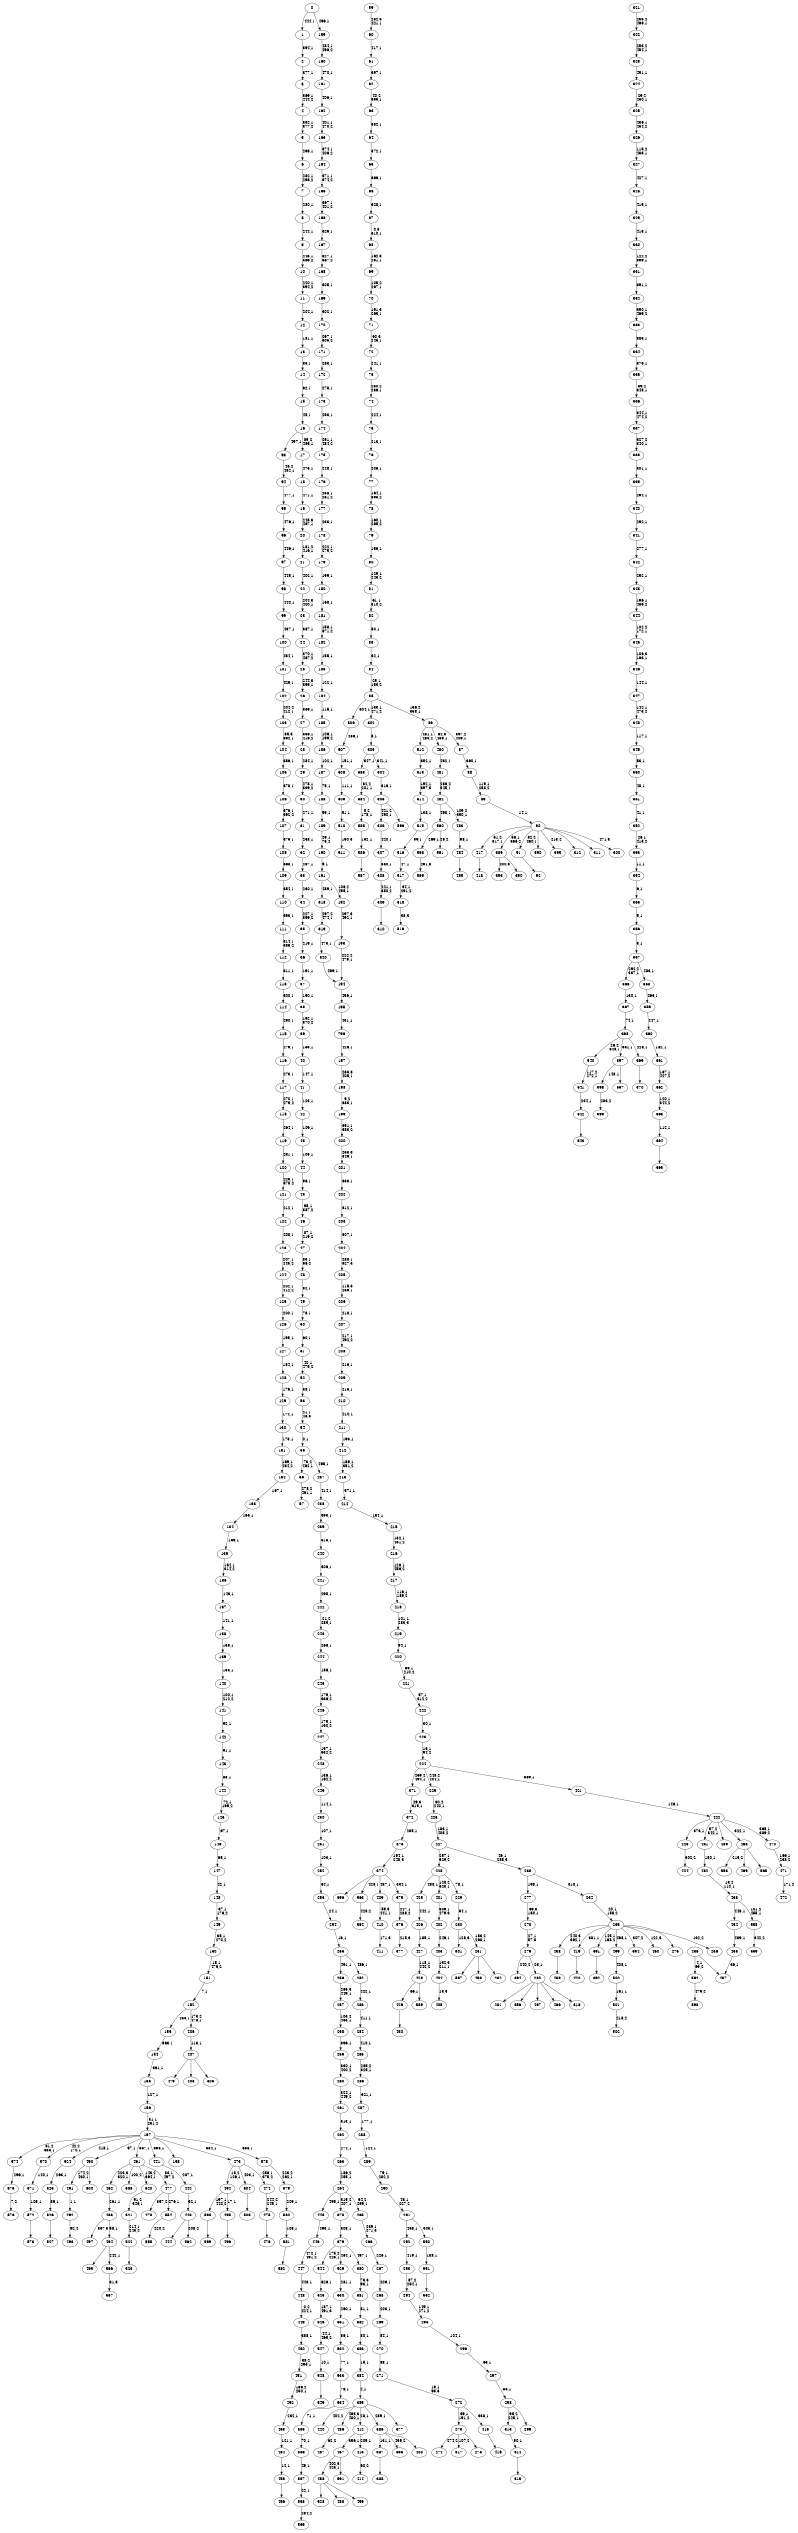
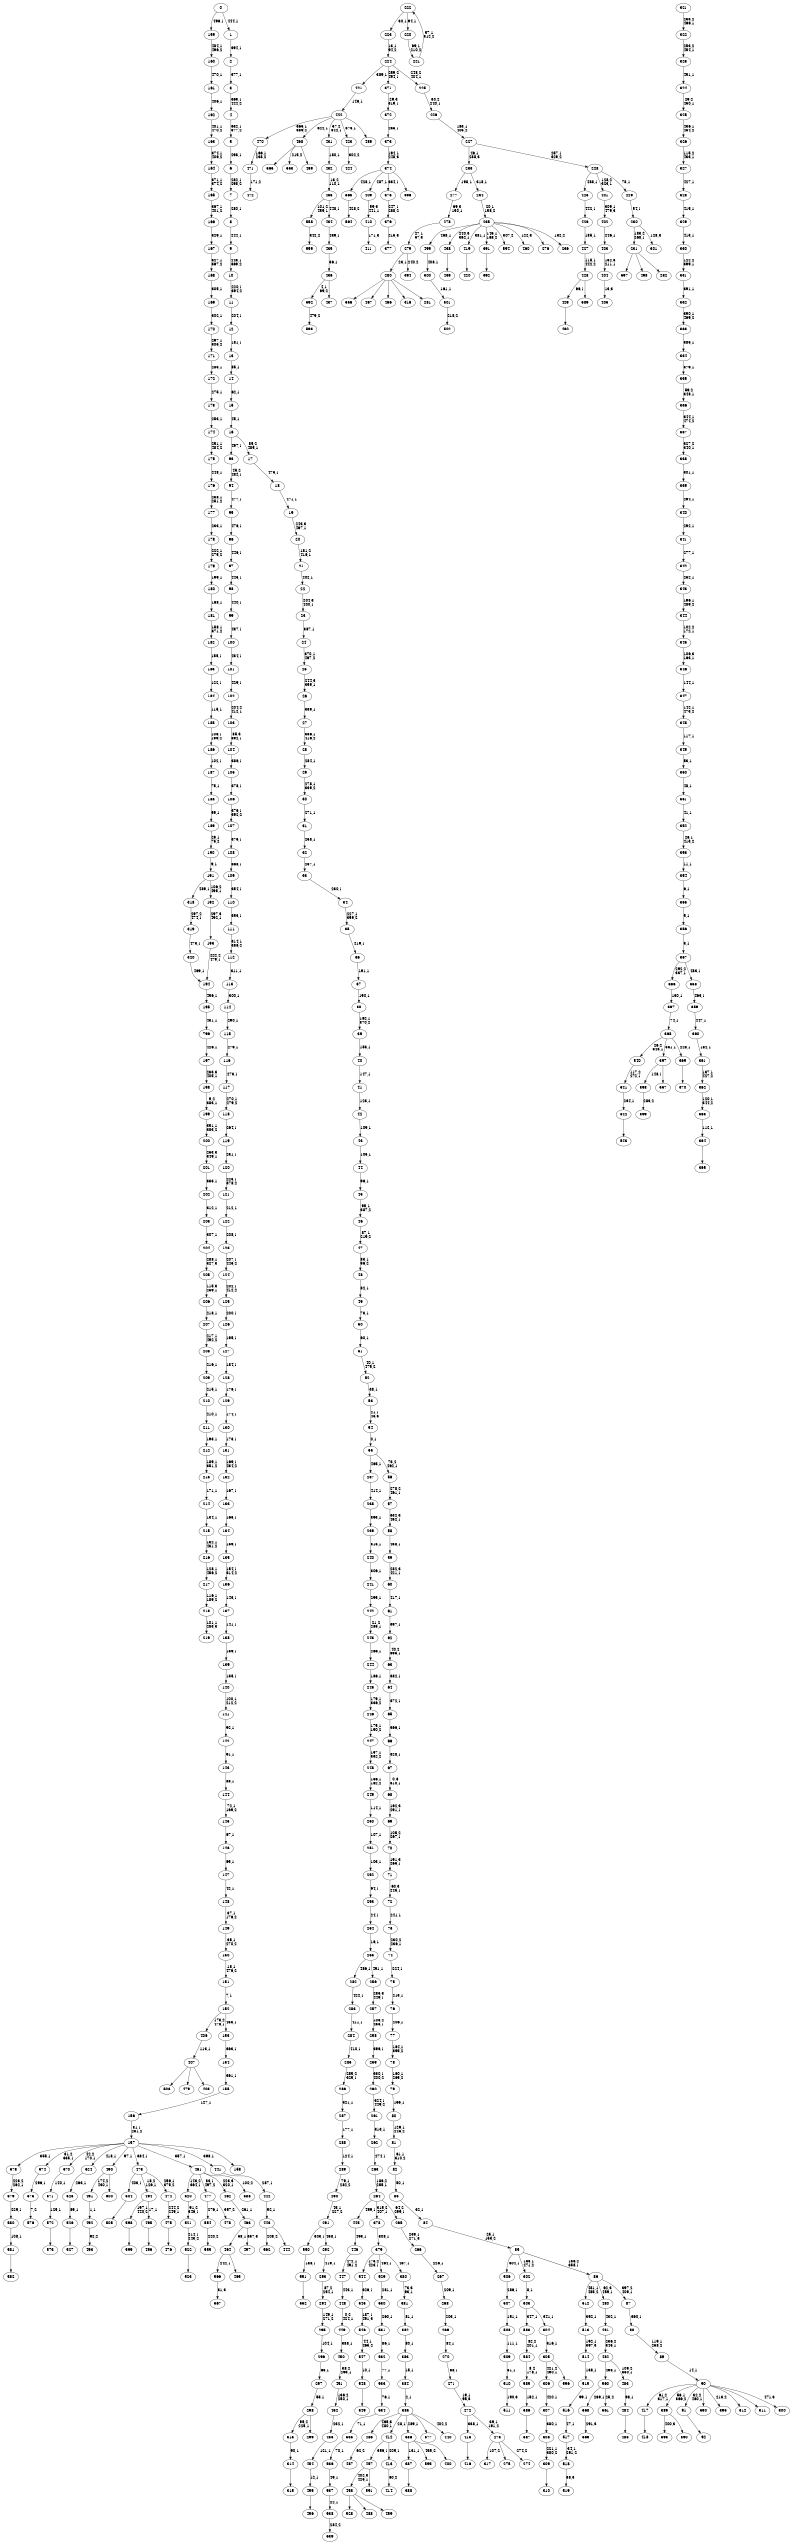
edge "213" -> "214": label "571,1" -> "171,1"
node "58": added
edge "219" -> "220": now "222" -> "220"
edge "435" -> "437": now "435" -> "436"
